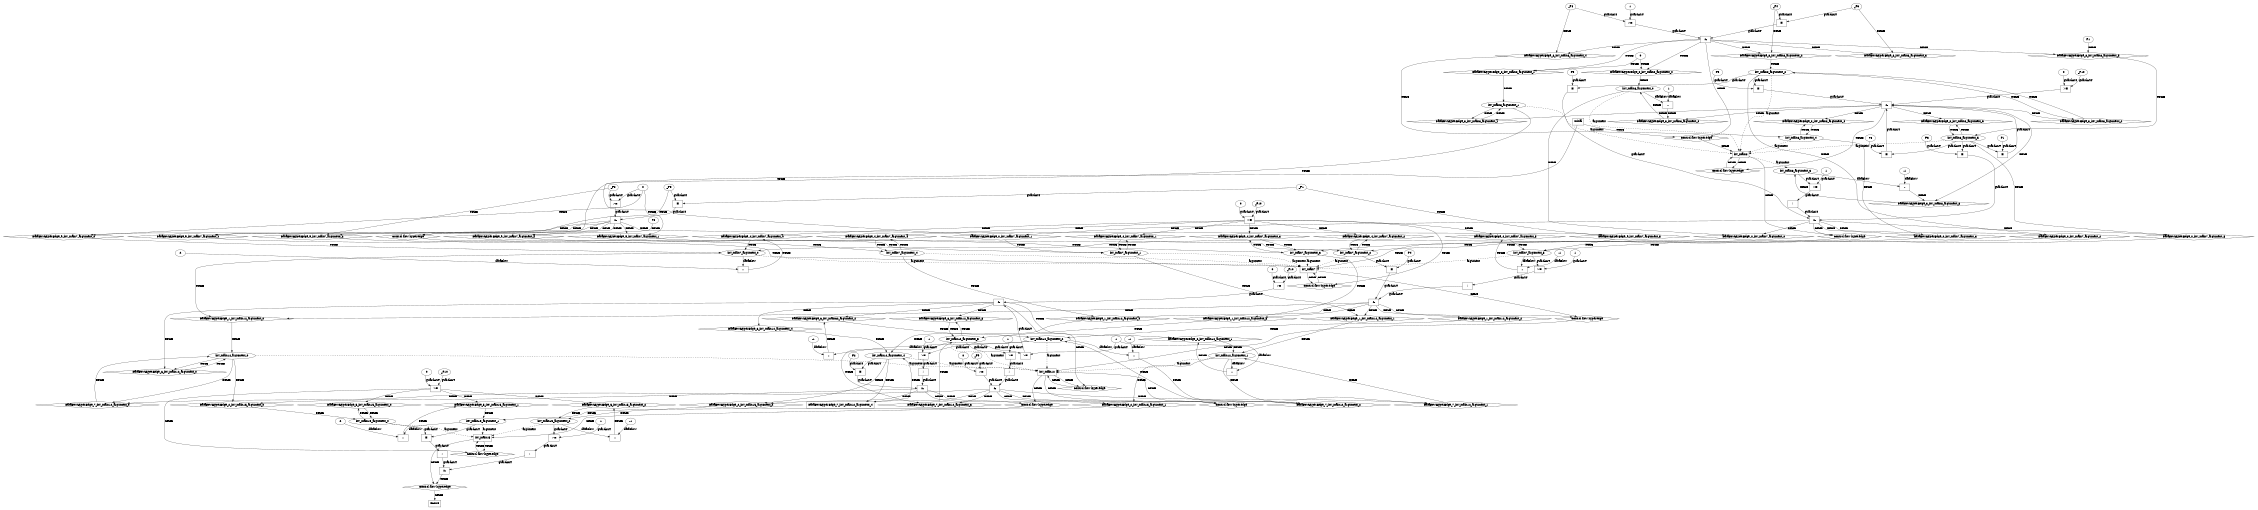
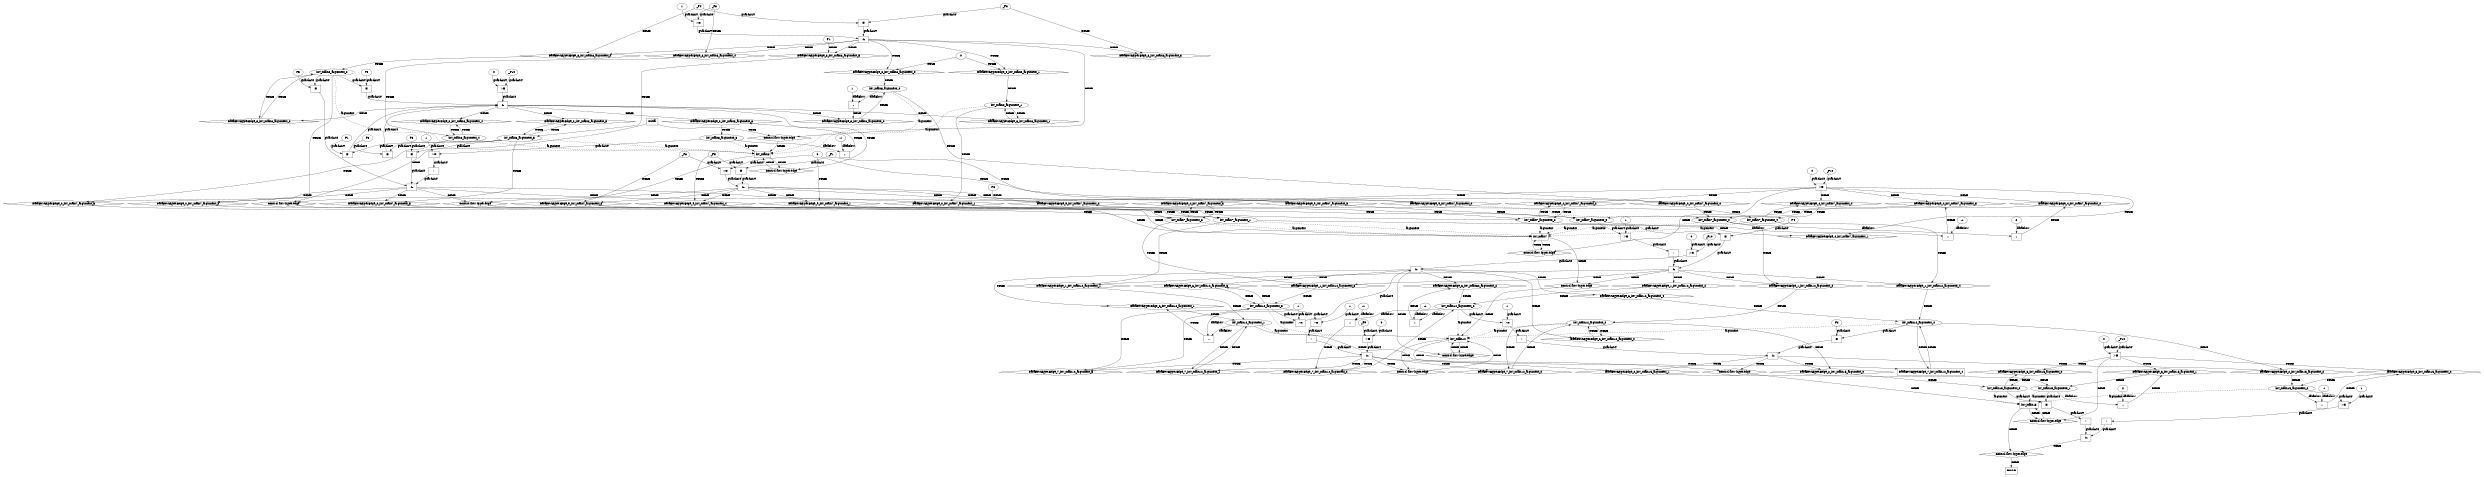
edge "inv_main8" -> "inv_main8_argument_3": reversed
edge "DataFowHyperEdge_4_inv_main7_argument_1" -> "inv_main7_argument_1": removed, label "DFHE"
edge "DataFowHyperEdge_9_inv_main7_argument_0" -> "inv_main7_argument_0": style solid -> dashed
